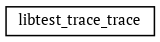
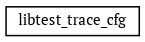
node "libtest_trace_trace": label "libtest_trace_trace" -> "libtest_trace_cfg"
